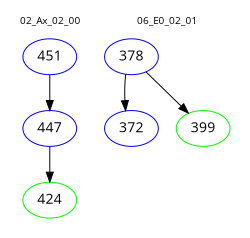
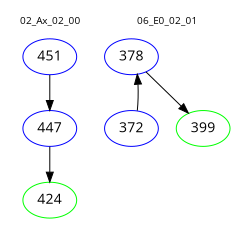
edge "378" -> "372": reversed
